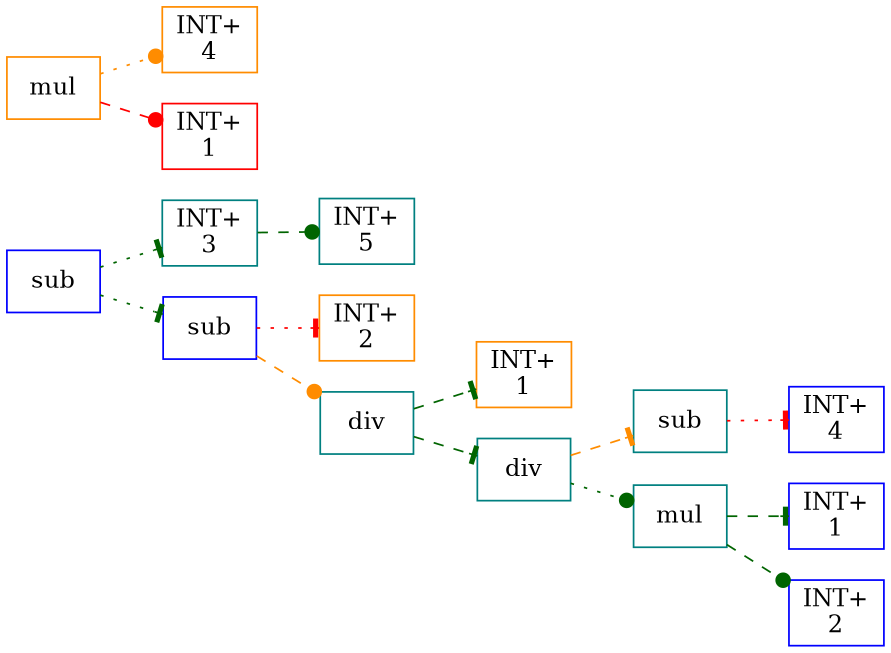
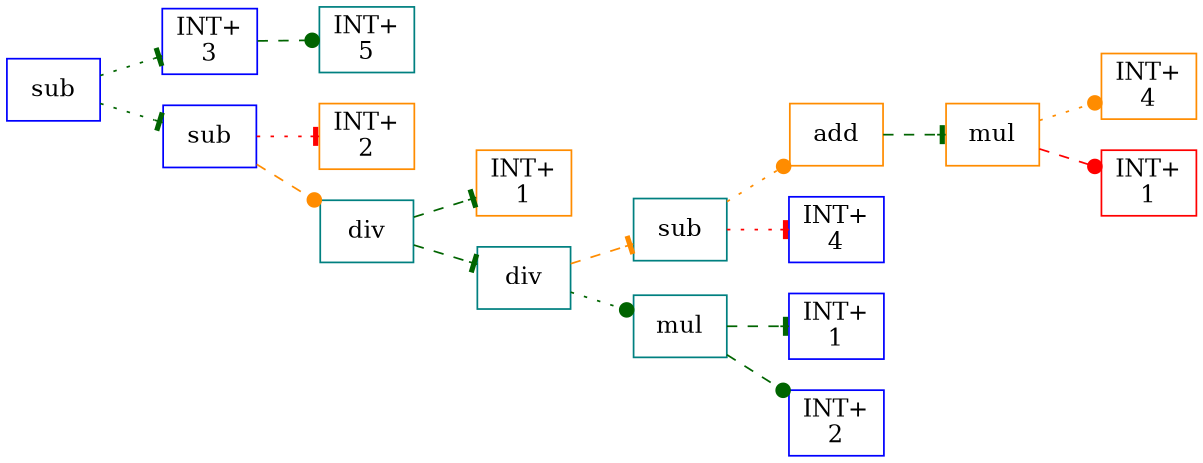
node "add": added
node "INT+ 3": color teal -> blue
